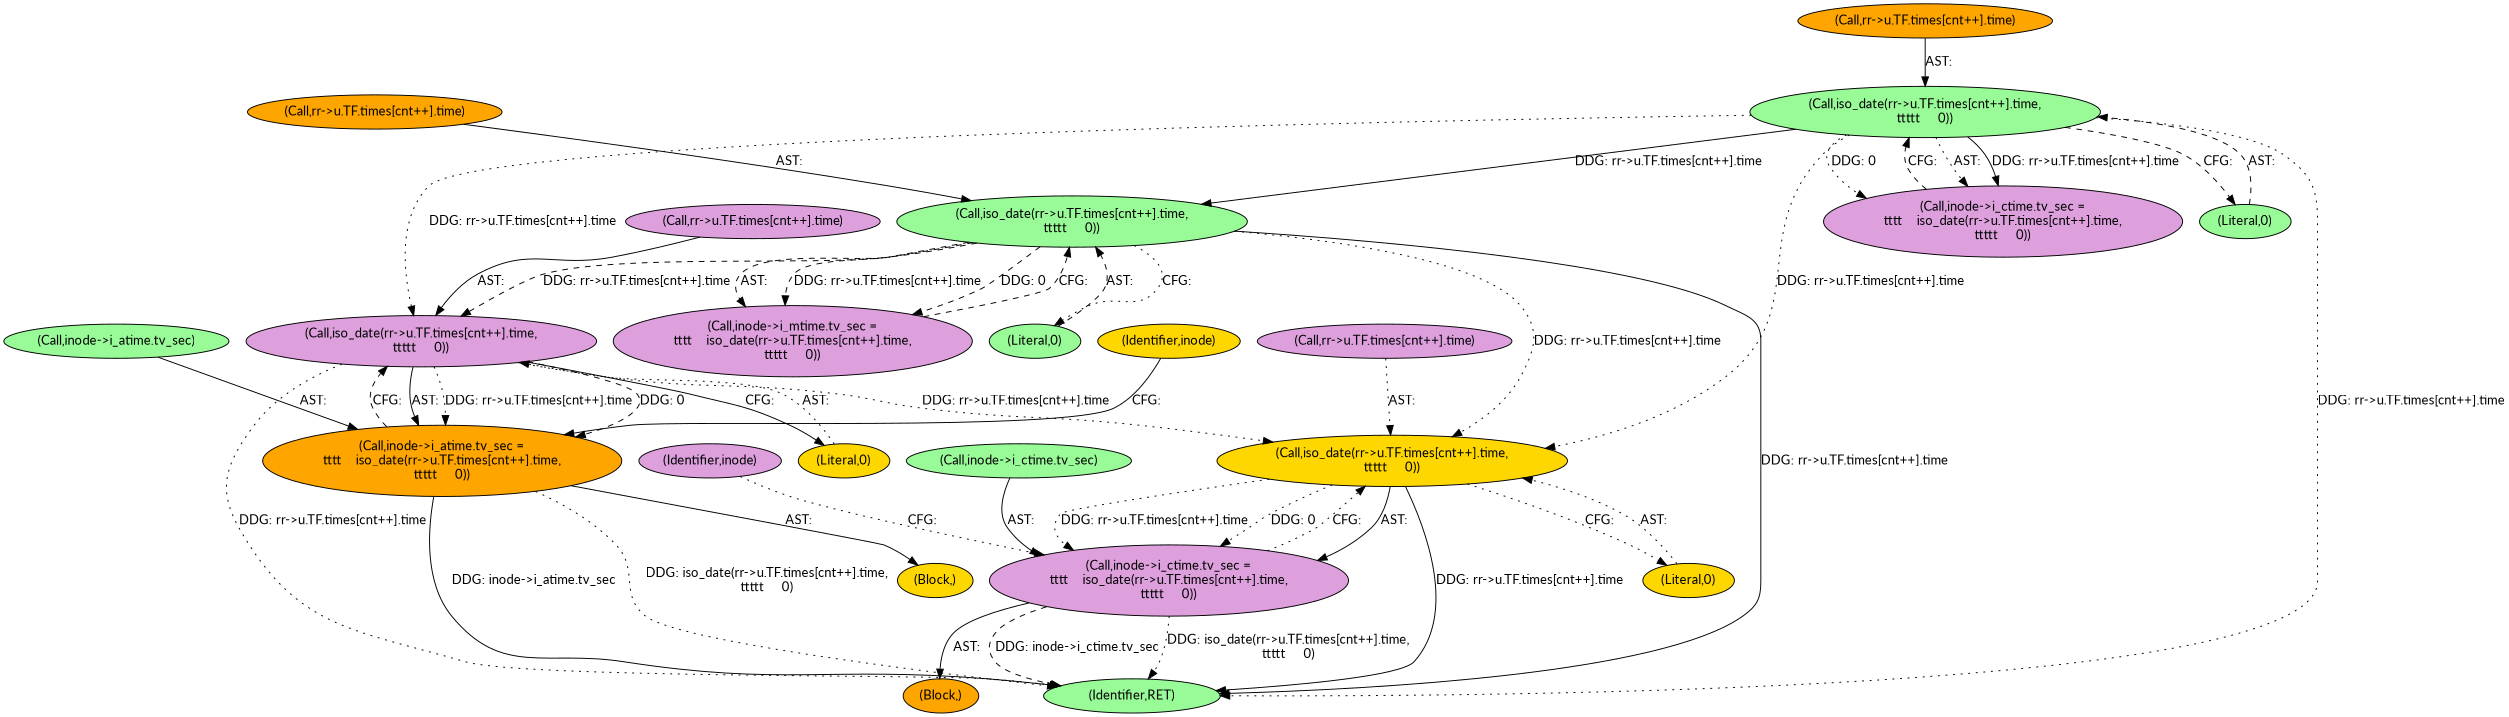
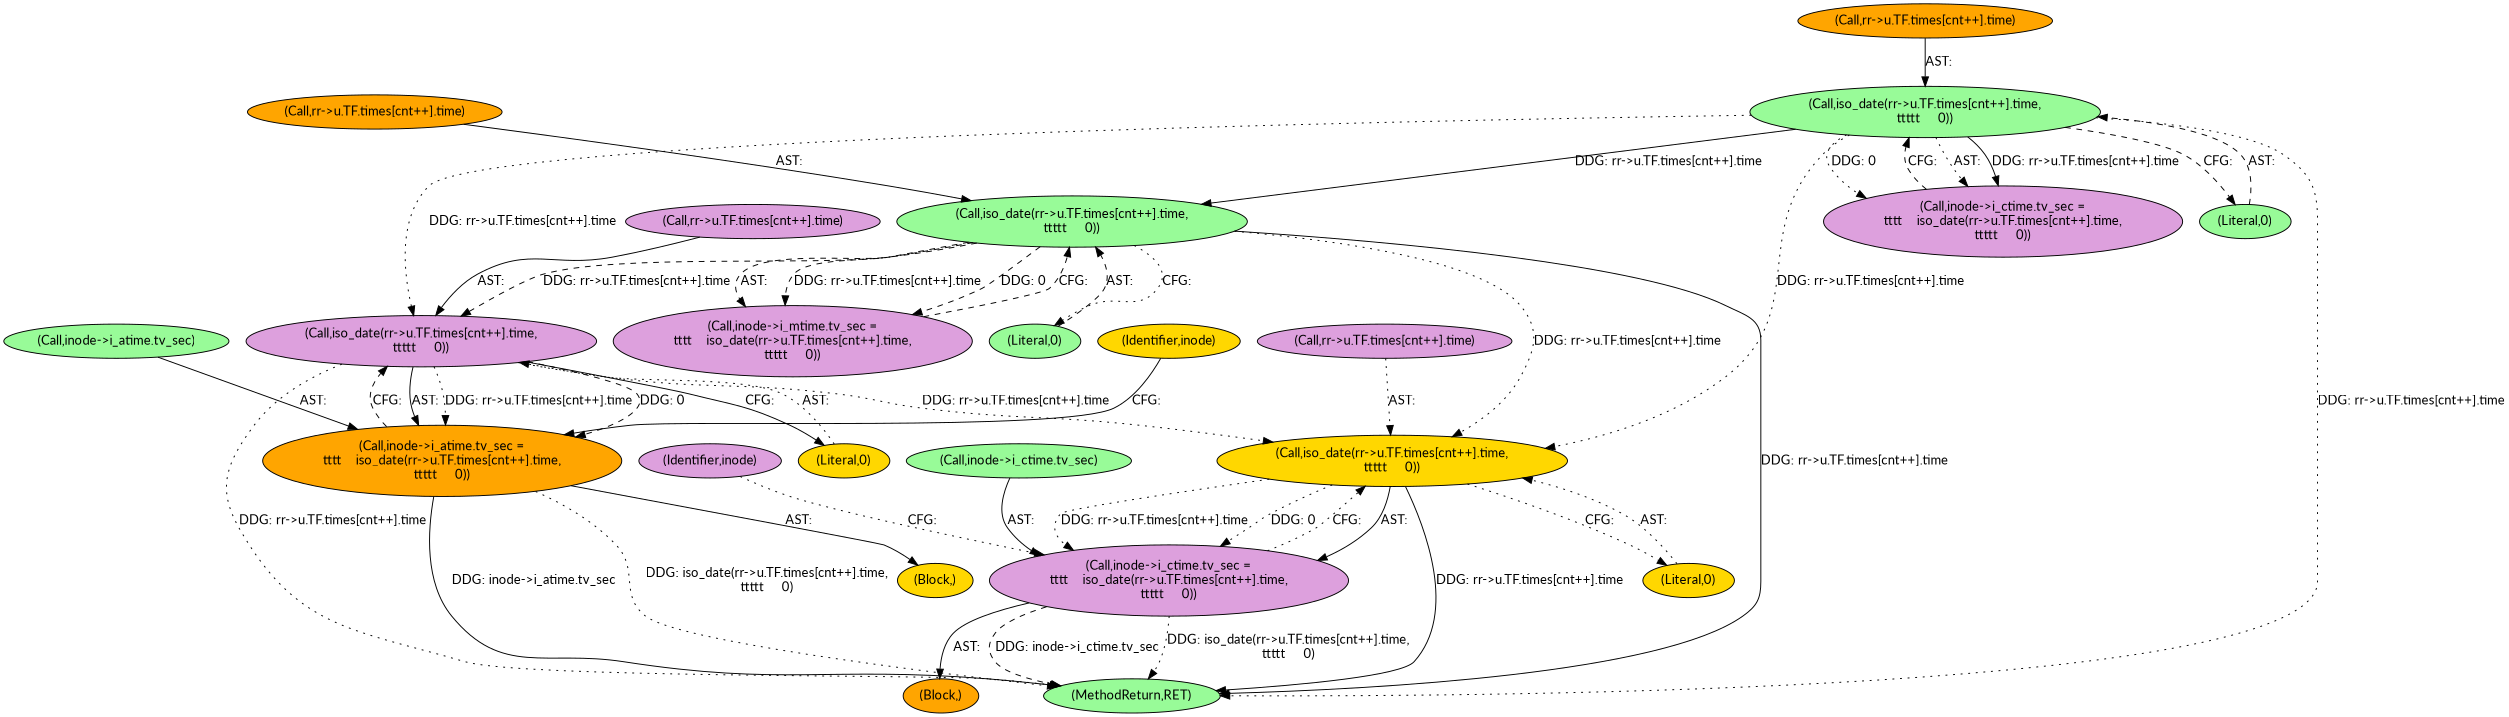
node "(Identifier,RET)": label "(Identifier,RET)" -> "(MethodReturn,RET)"
